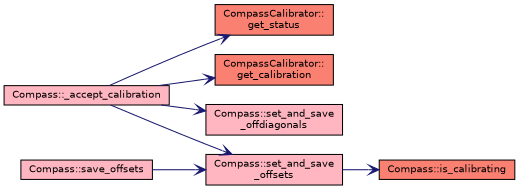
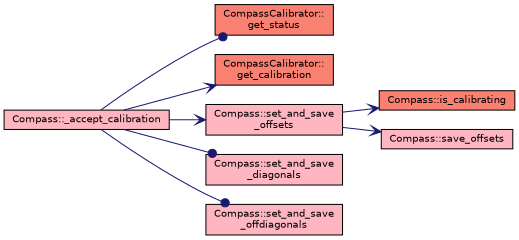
edge "Compass::_accept_calibration" -> "CompassCalibrator:: get_status": arrowhead vee -> dot
edge "Compass::_accept_calibration" -> "Compass::set_and_save _offdiagonals": arrowhead vee -> dot
edge "Compass::save_offsets" -> "Compass::set_and_save _offsets": reversed
node "Compass::set_and_save _diagonals": added
